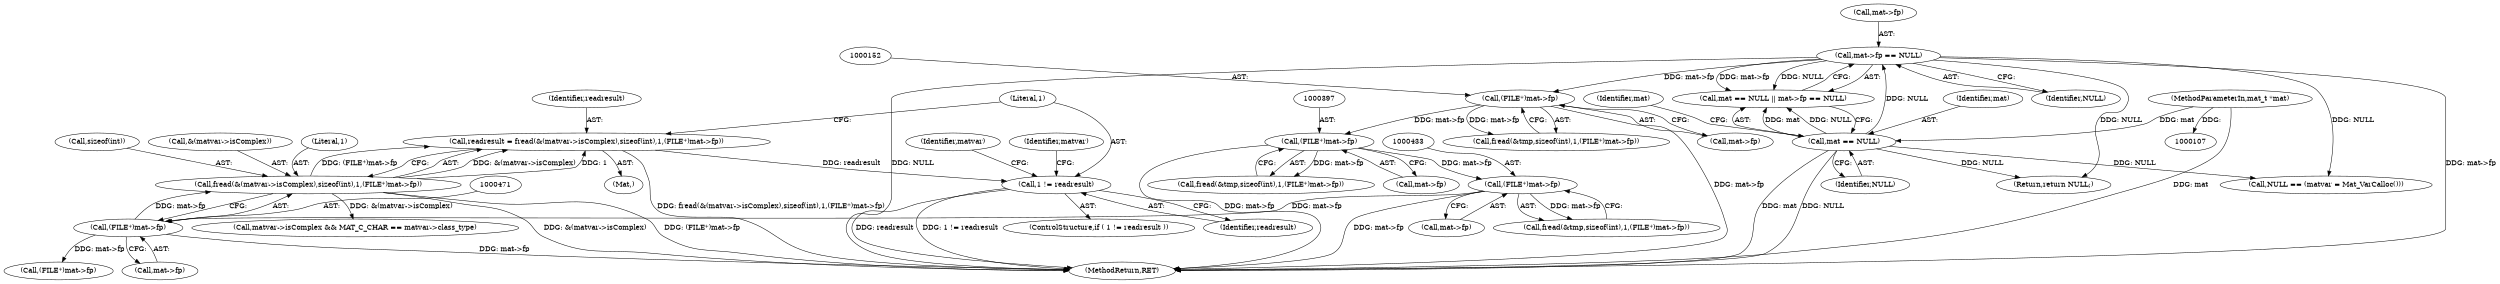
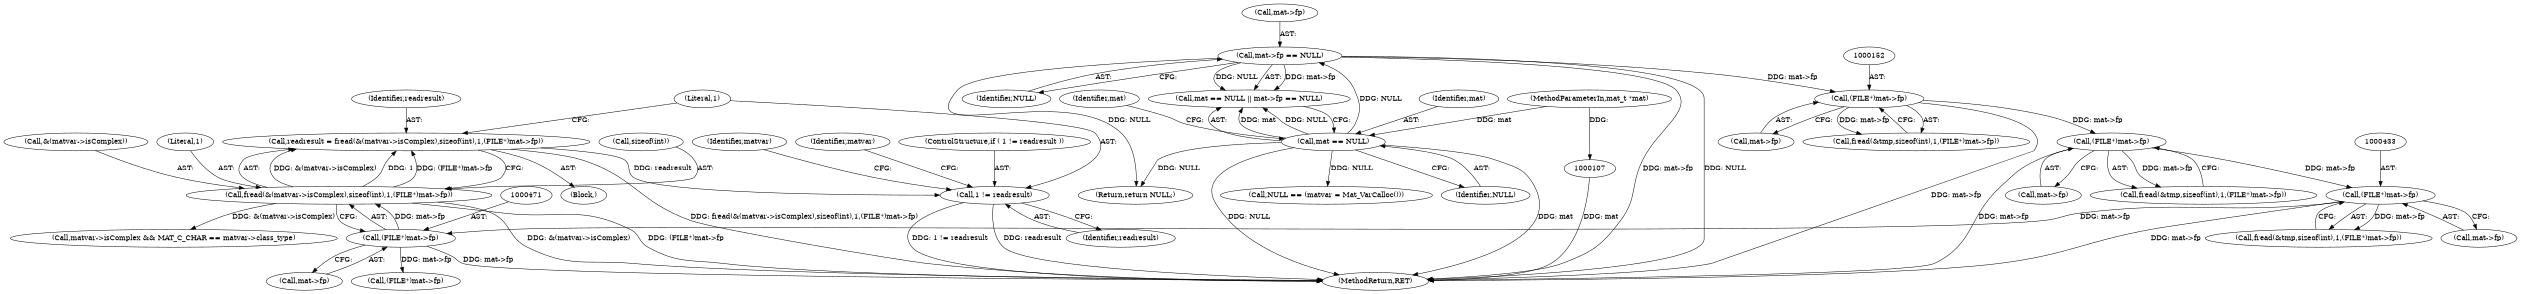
edge "(Call,mat->fp == NULL)" -> "(Call,NULL == (matvar = Mat_VarCalloc()))": removed, label "DDG: NULL"
edge "(Call,mat == NULL || mat->fp == NULL)" -> "(Call,mat->fp == NULL)": removed, label "CFG:"
node "1000397": removed
node "(Mat,)": label "(Mat,)" -> "(Block,)"
edge "(Call,1 != readresult)" -> "(ControlStructure,if ( 1 != readresult ))": reversed
edge "(MethodParameterIn,mat_t *mat)" -> "(MethodReturn,RET)": now "1000107" -> "(MethodReturn,RET)"
